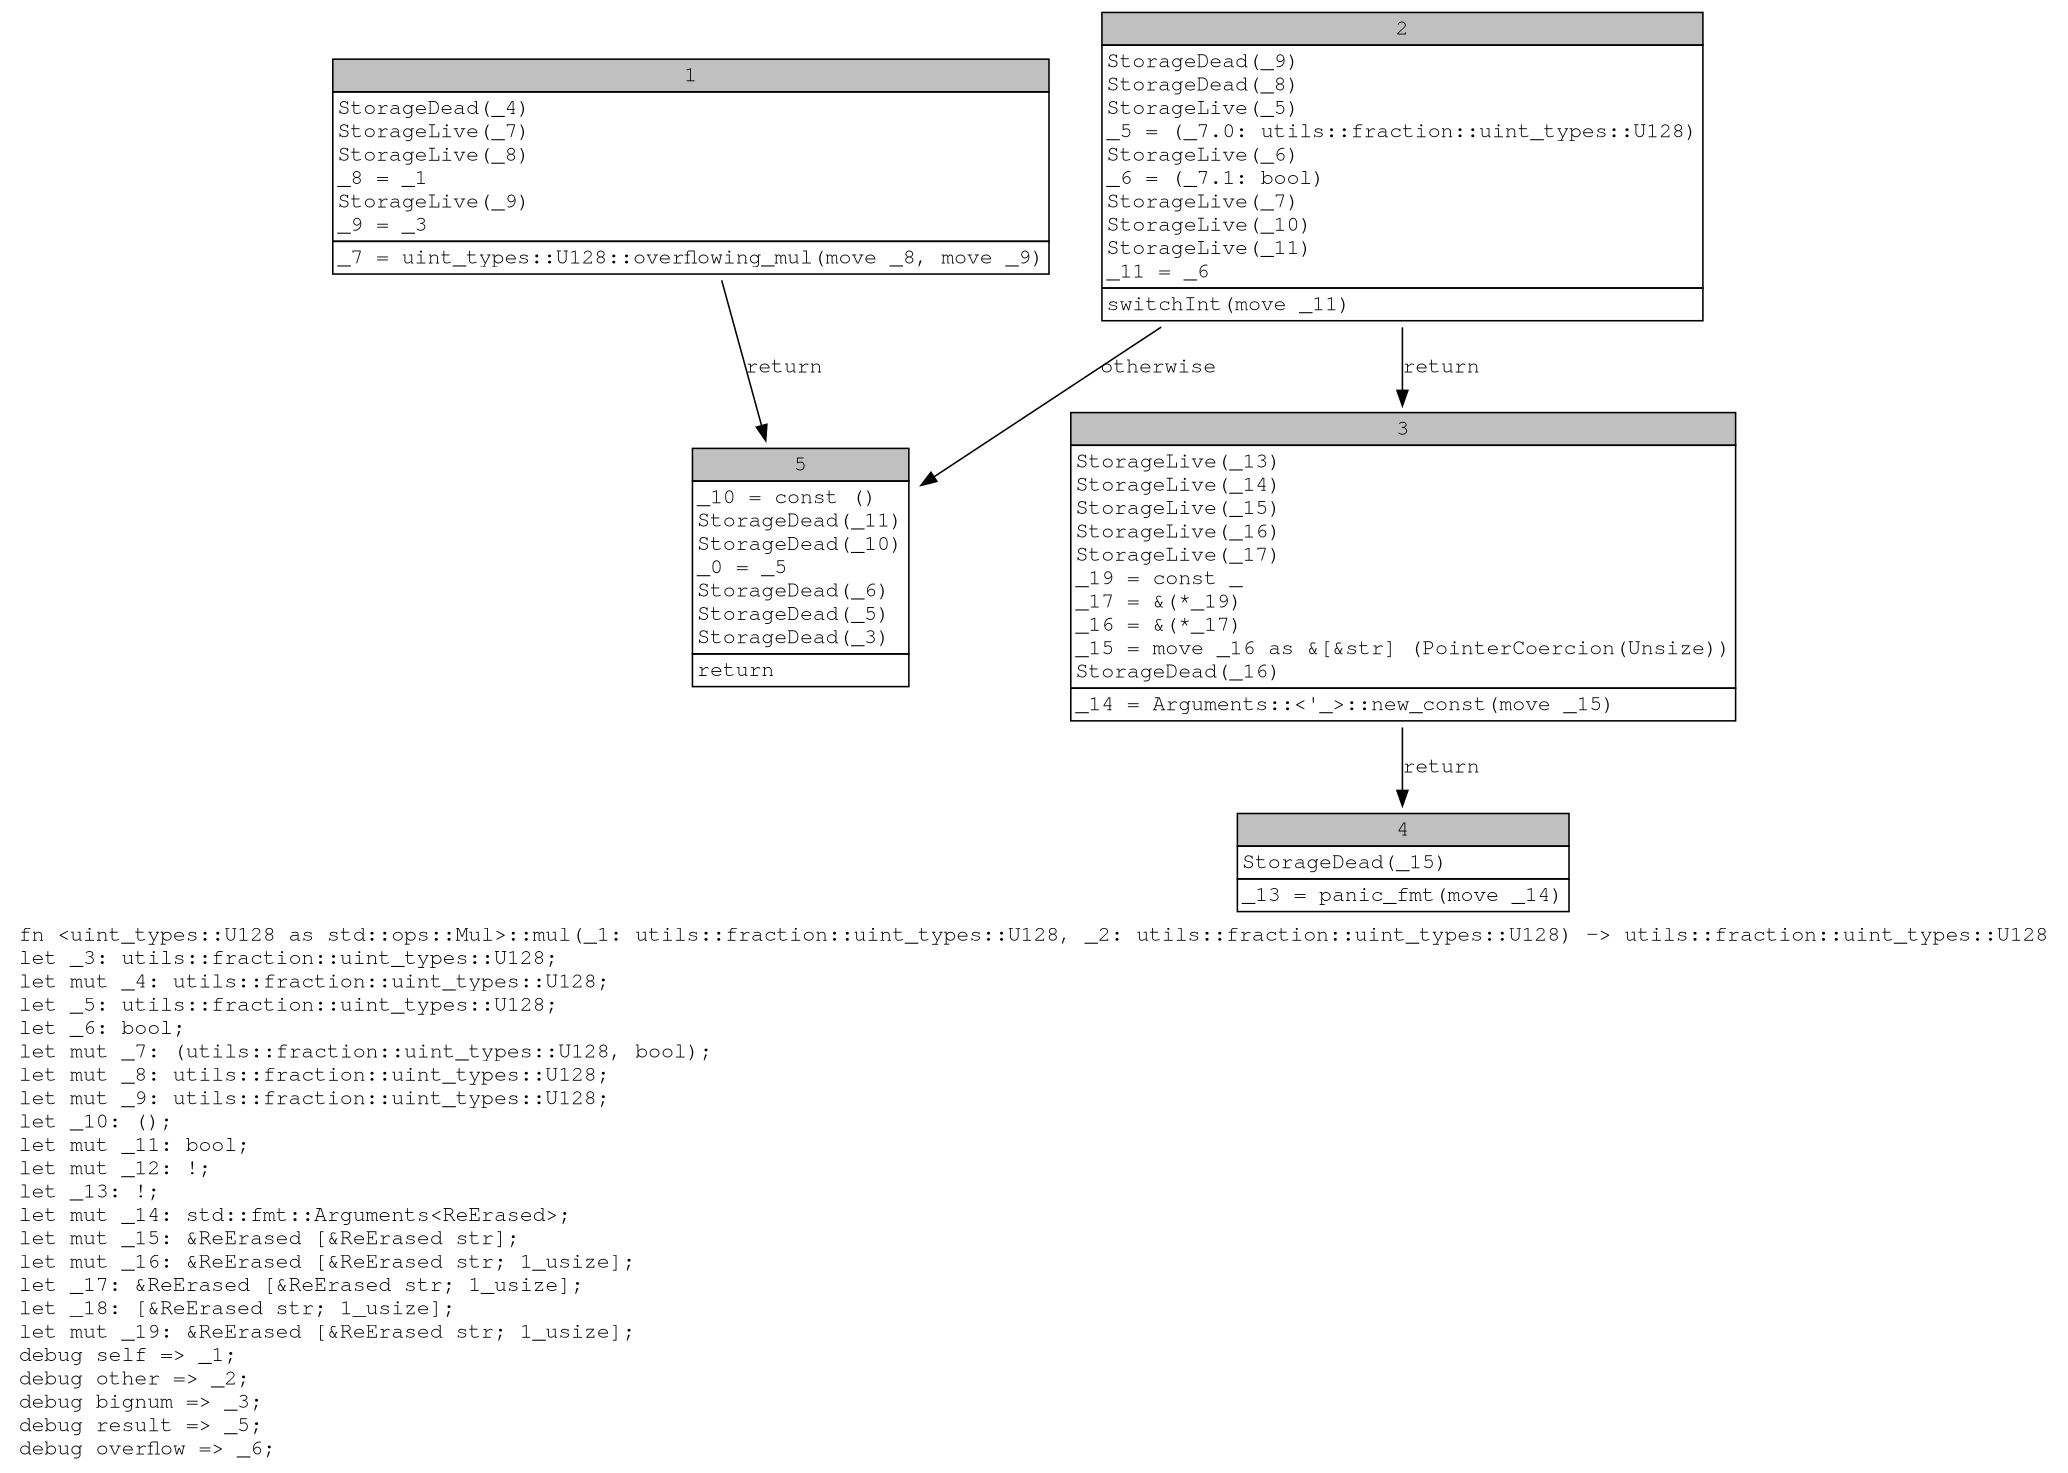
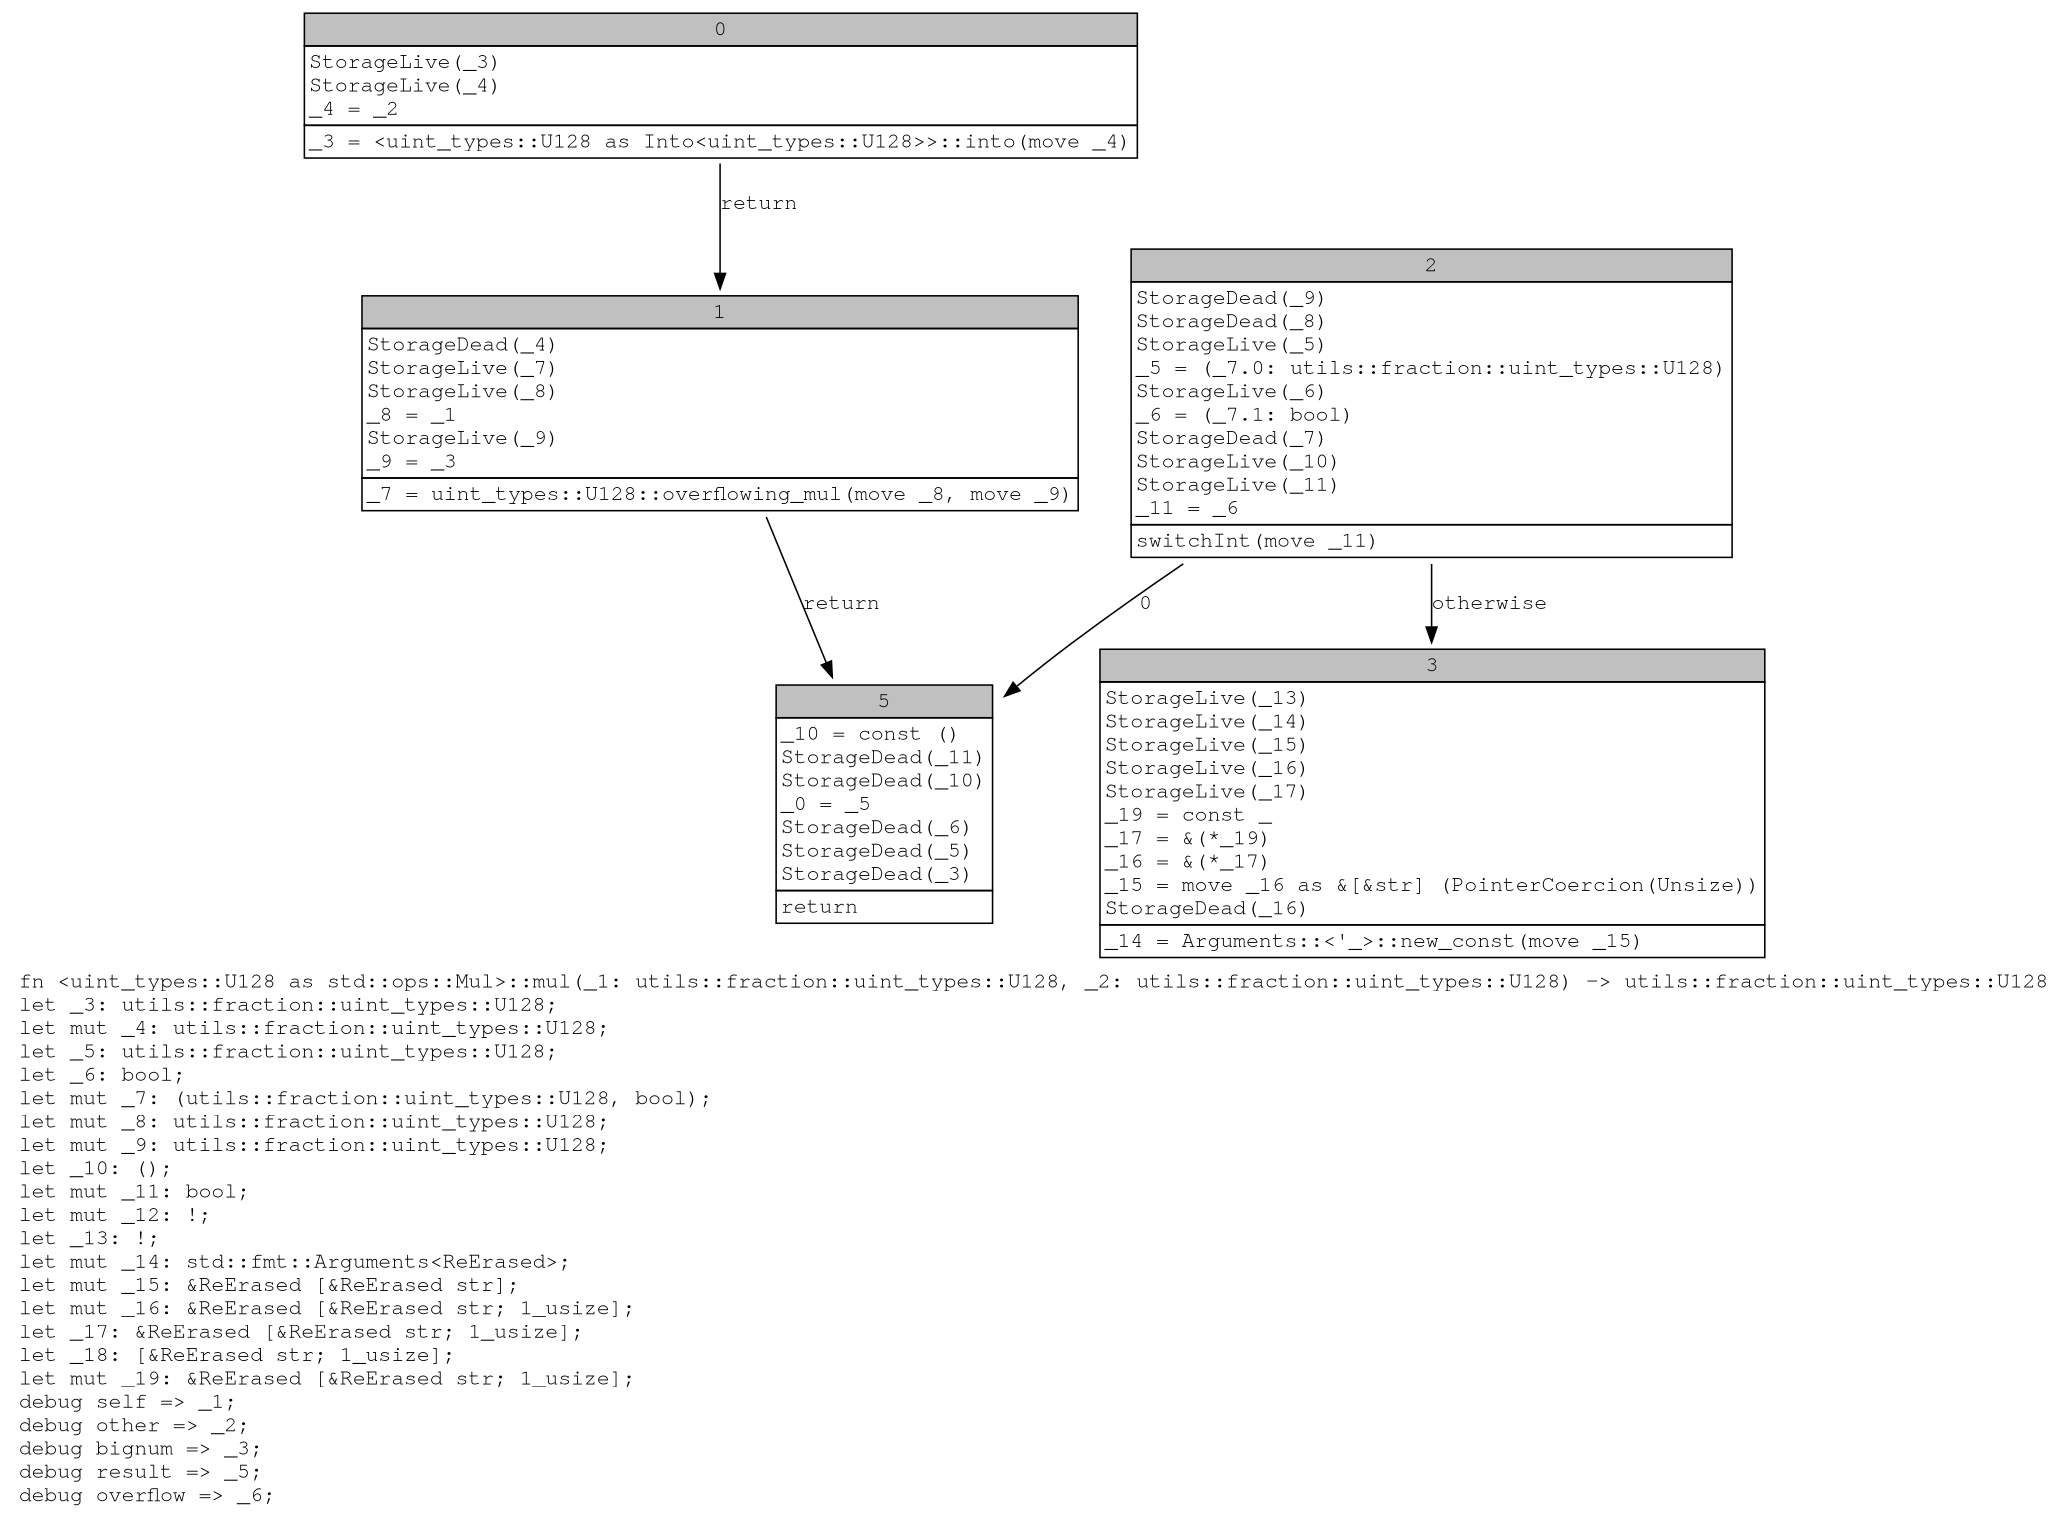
node "0": added
node "2": text "StorageLive(_7)" -> "StorageDead(_7)"
edge "2" -> "5": label "otherwise" -> "0"
edge "2" -> "3": label "return" -> "otherwise"
node "4": removed
